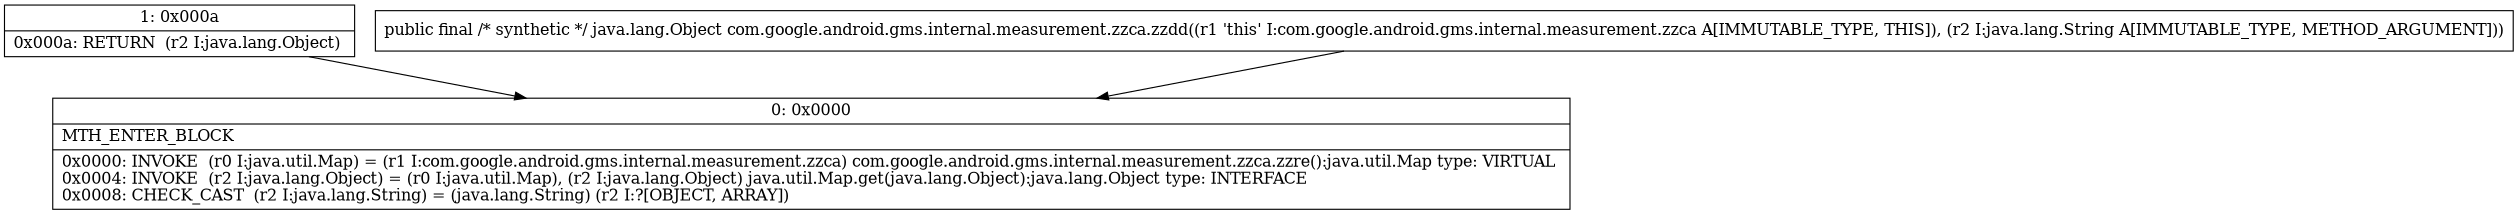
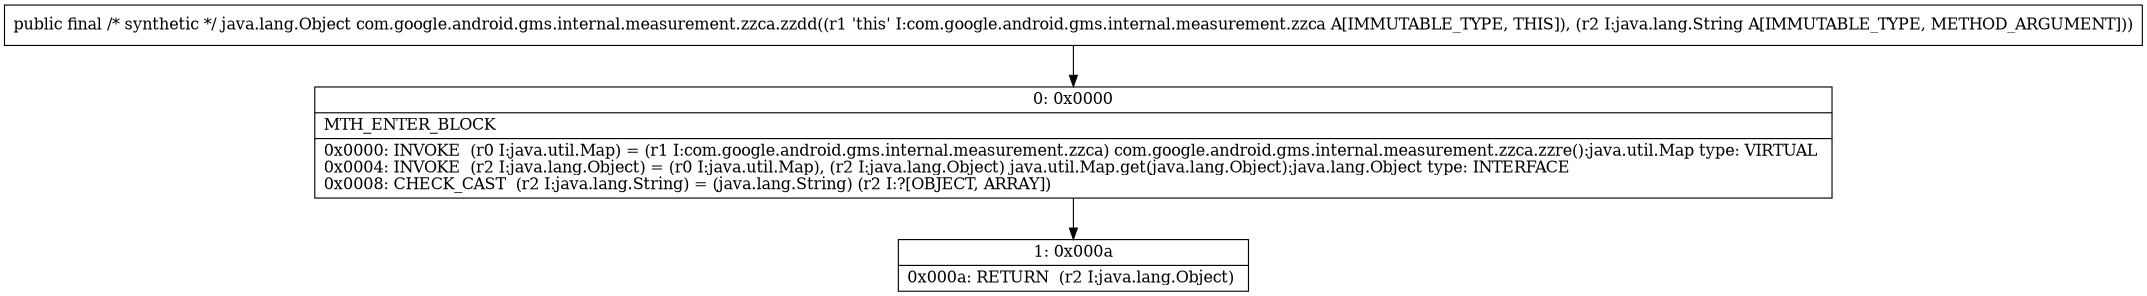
edge "1: 0x000a" -> "0: 0x0000": reversed
